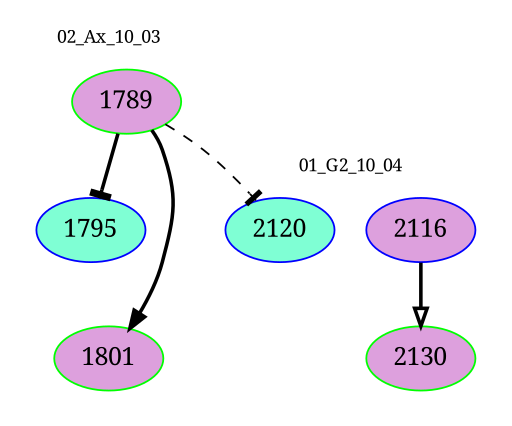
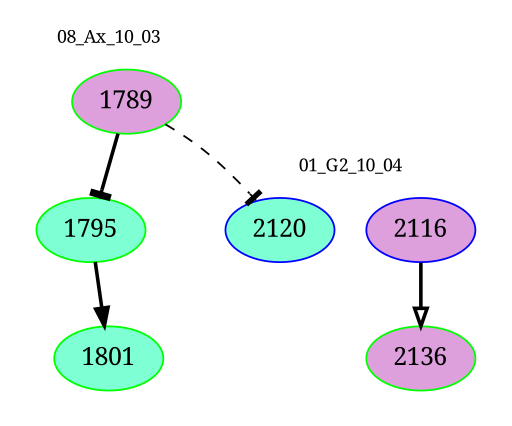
cluster "02_Ax_10_03": label "02_Ax_10_03" -> "08_Ax_10_03"
edge "1789" -> "1801": now "1795" -> "1801"
node "1795": color blue -> green
node "1801": fillcolor plum -> aquamarine
node "2130": label "2130" -> "2136"
